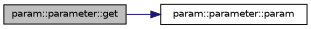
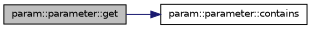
node "param::parameter::param": label "param::parameter::param" -> "param::parameter::contains"
